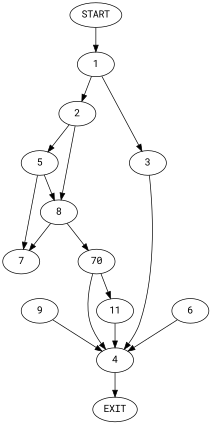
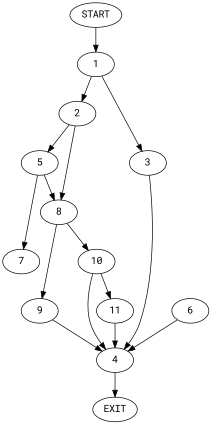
edge "8" -> "7": now "8" -> "9"
node "70": label "70" -> "10"
